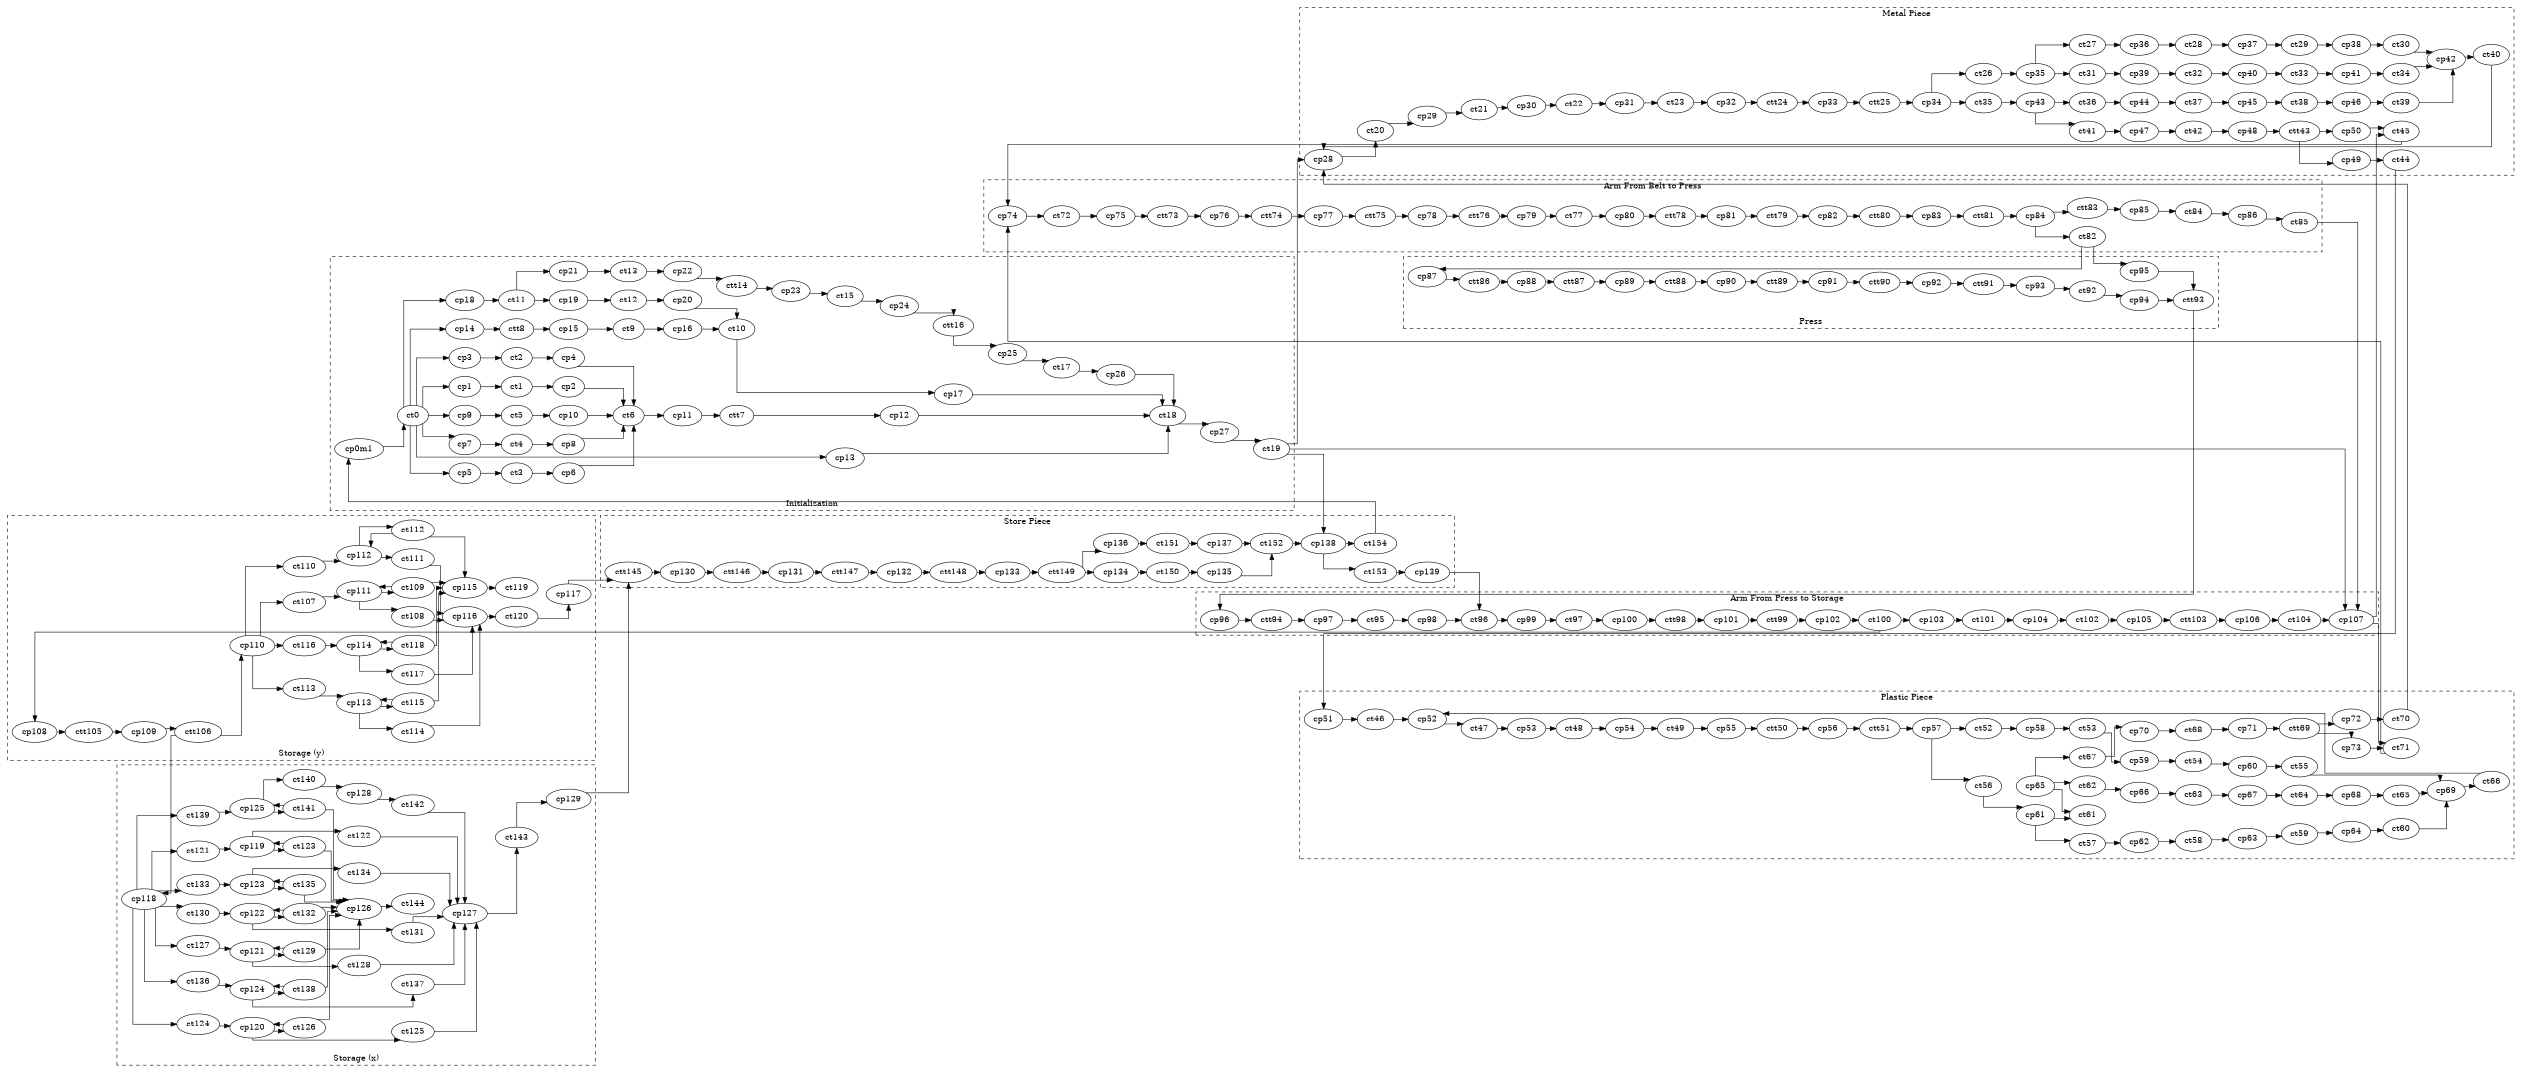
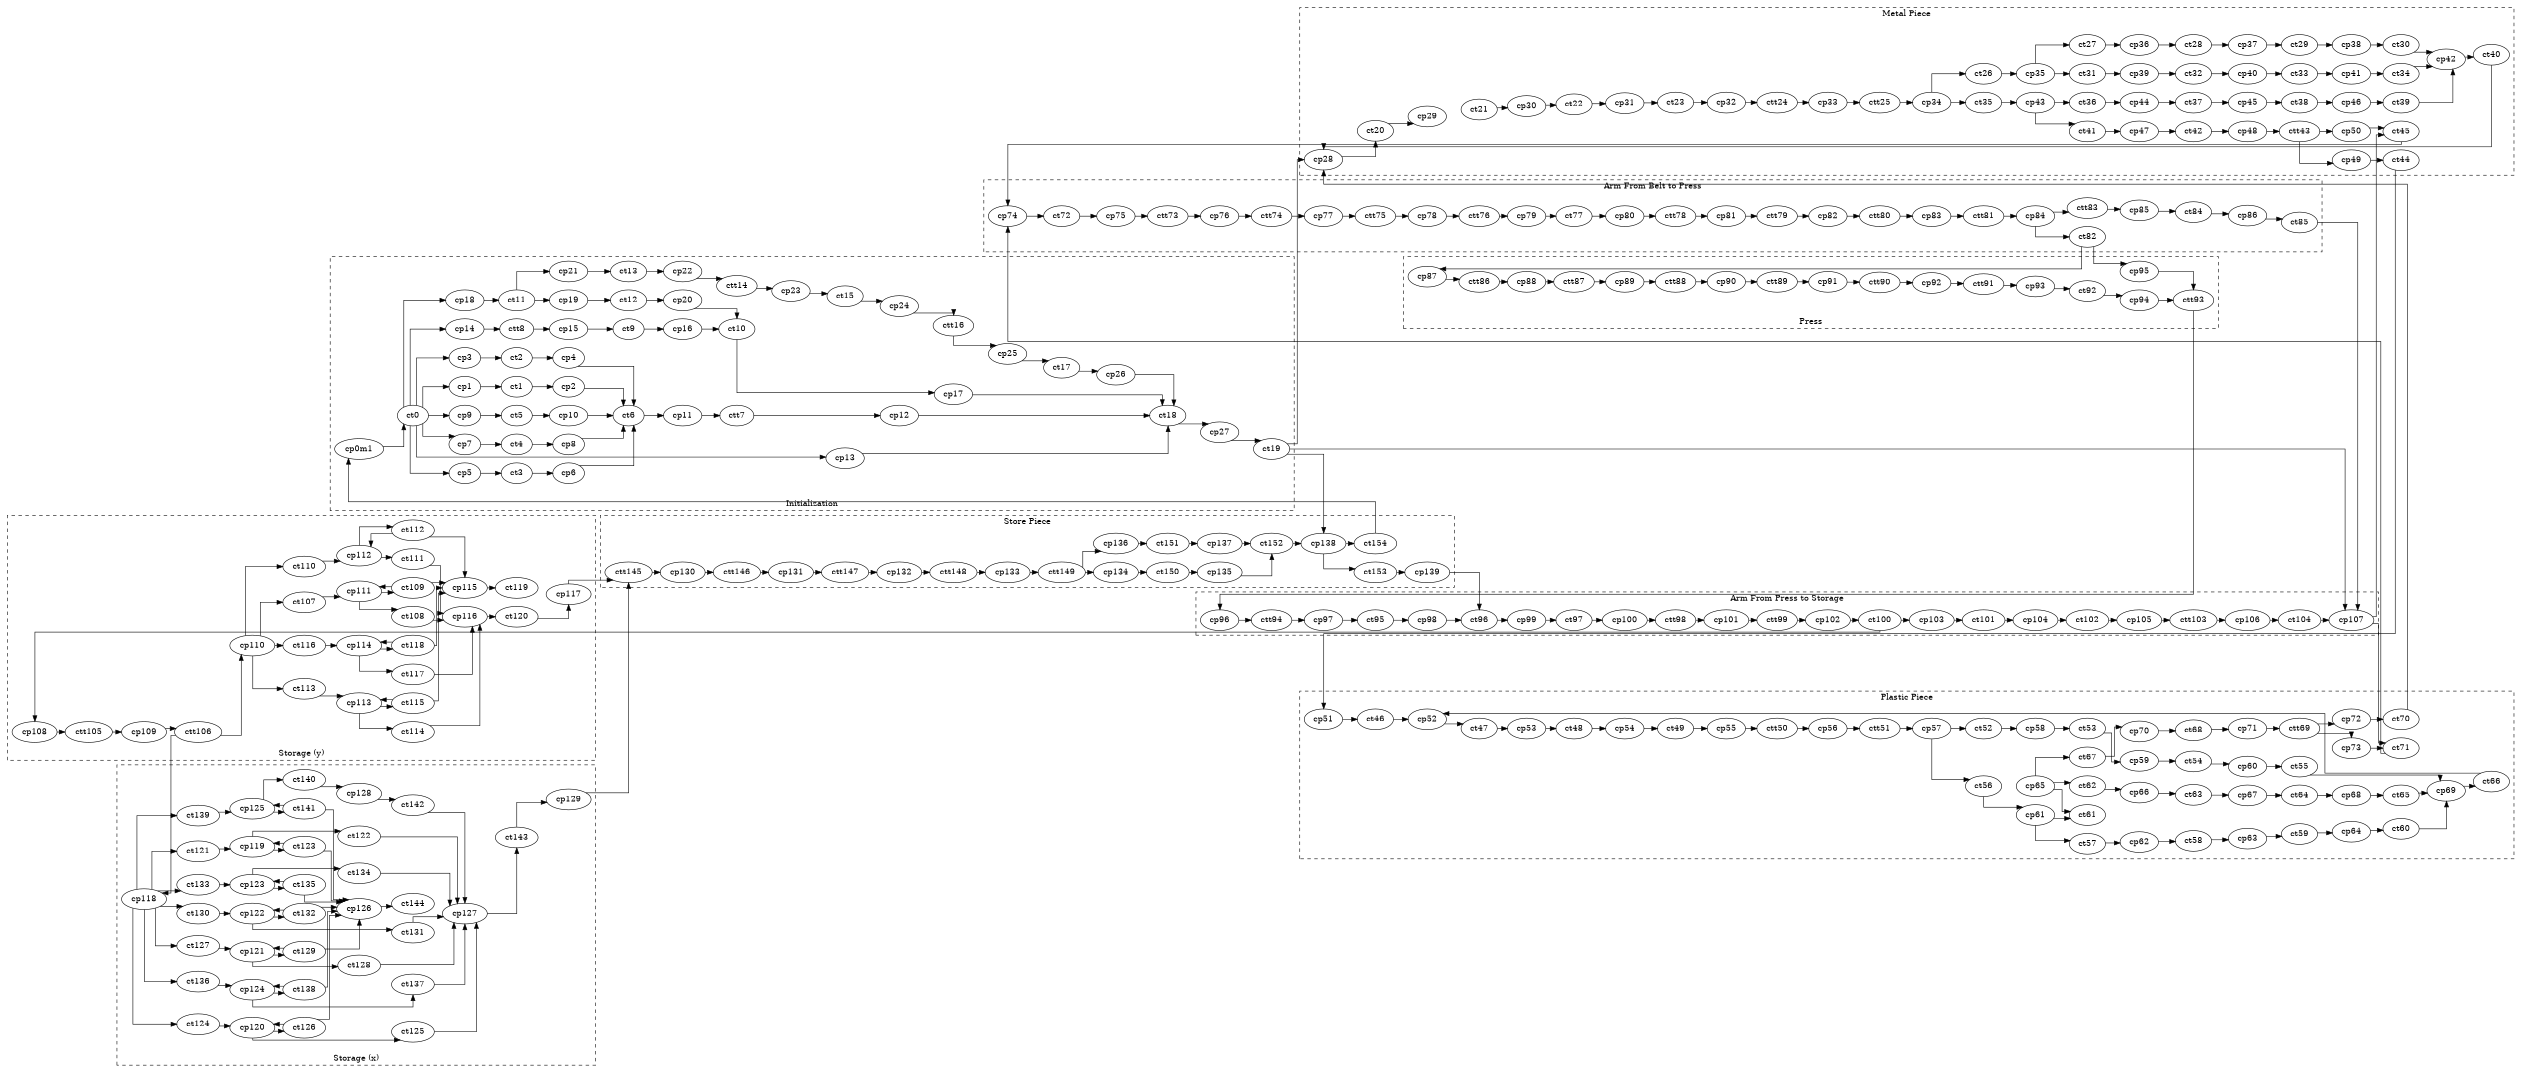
edge "cp29" -> "ct21": removed
